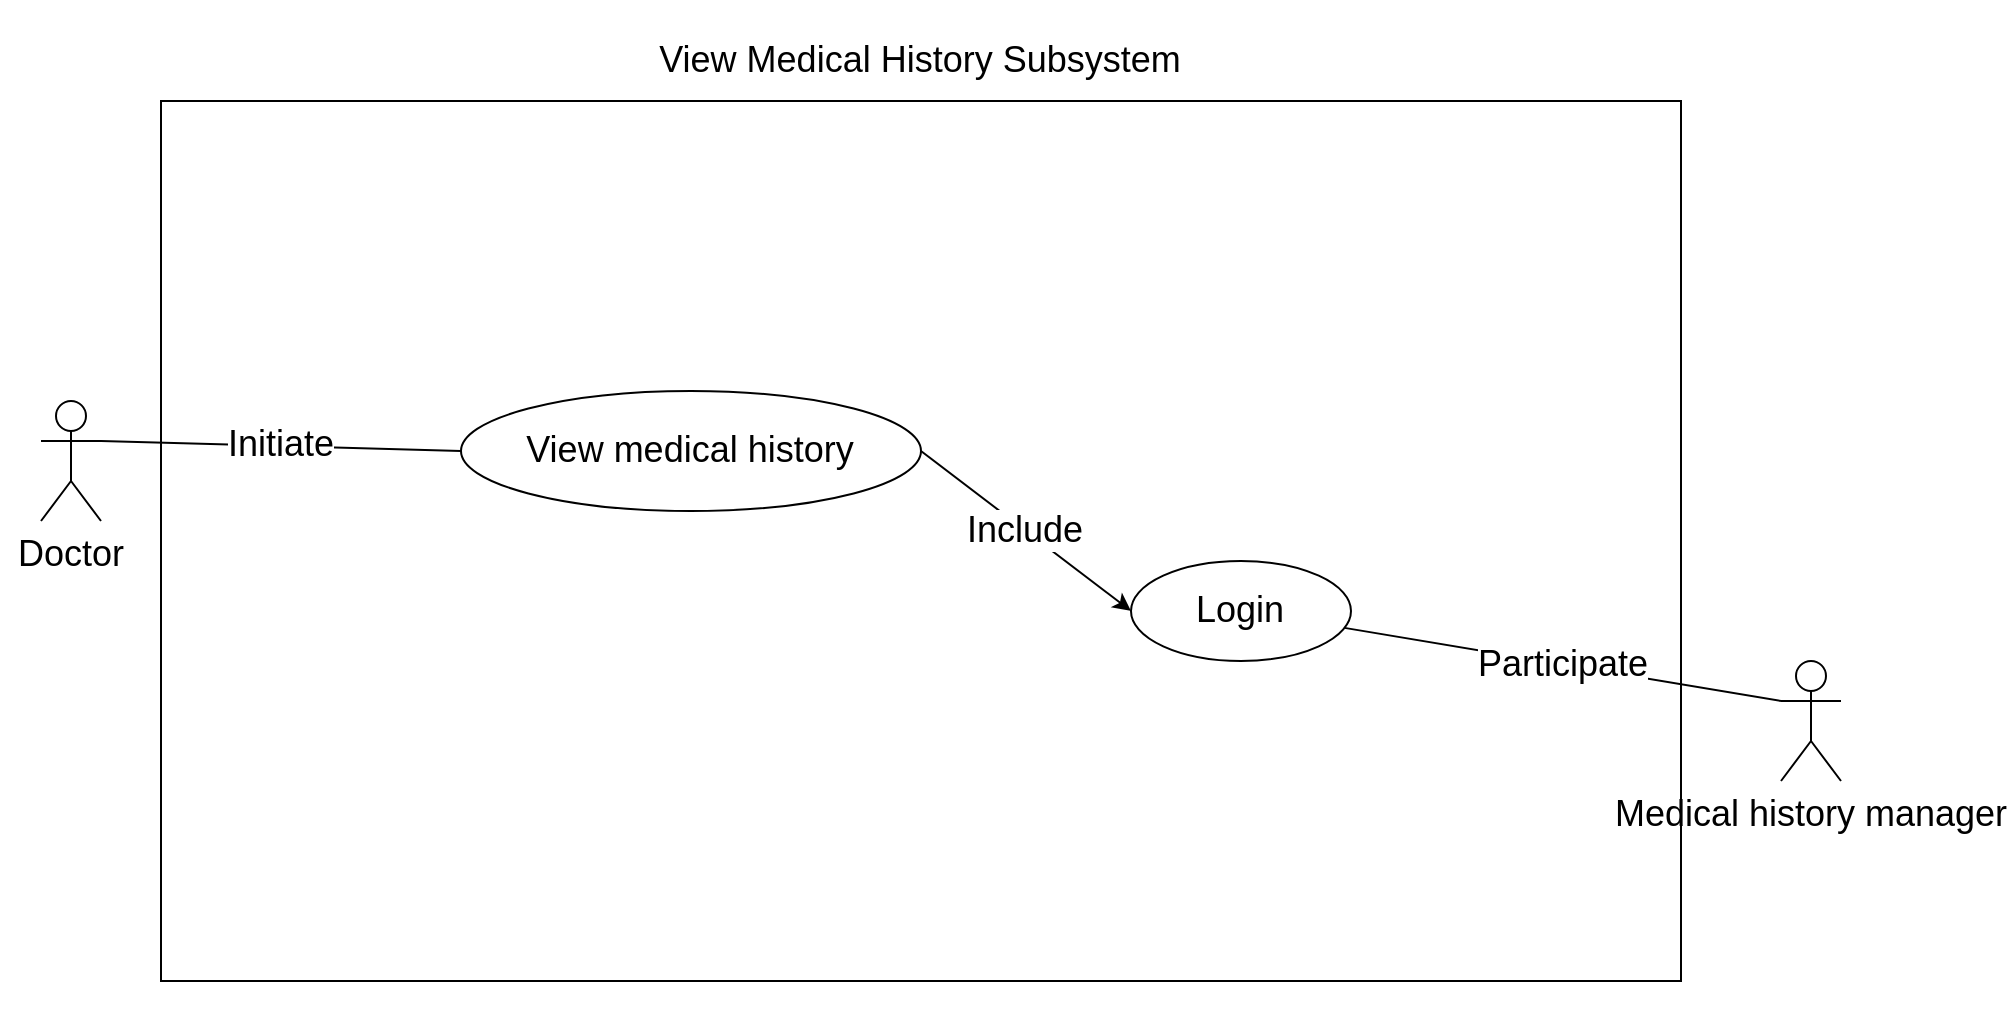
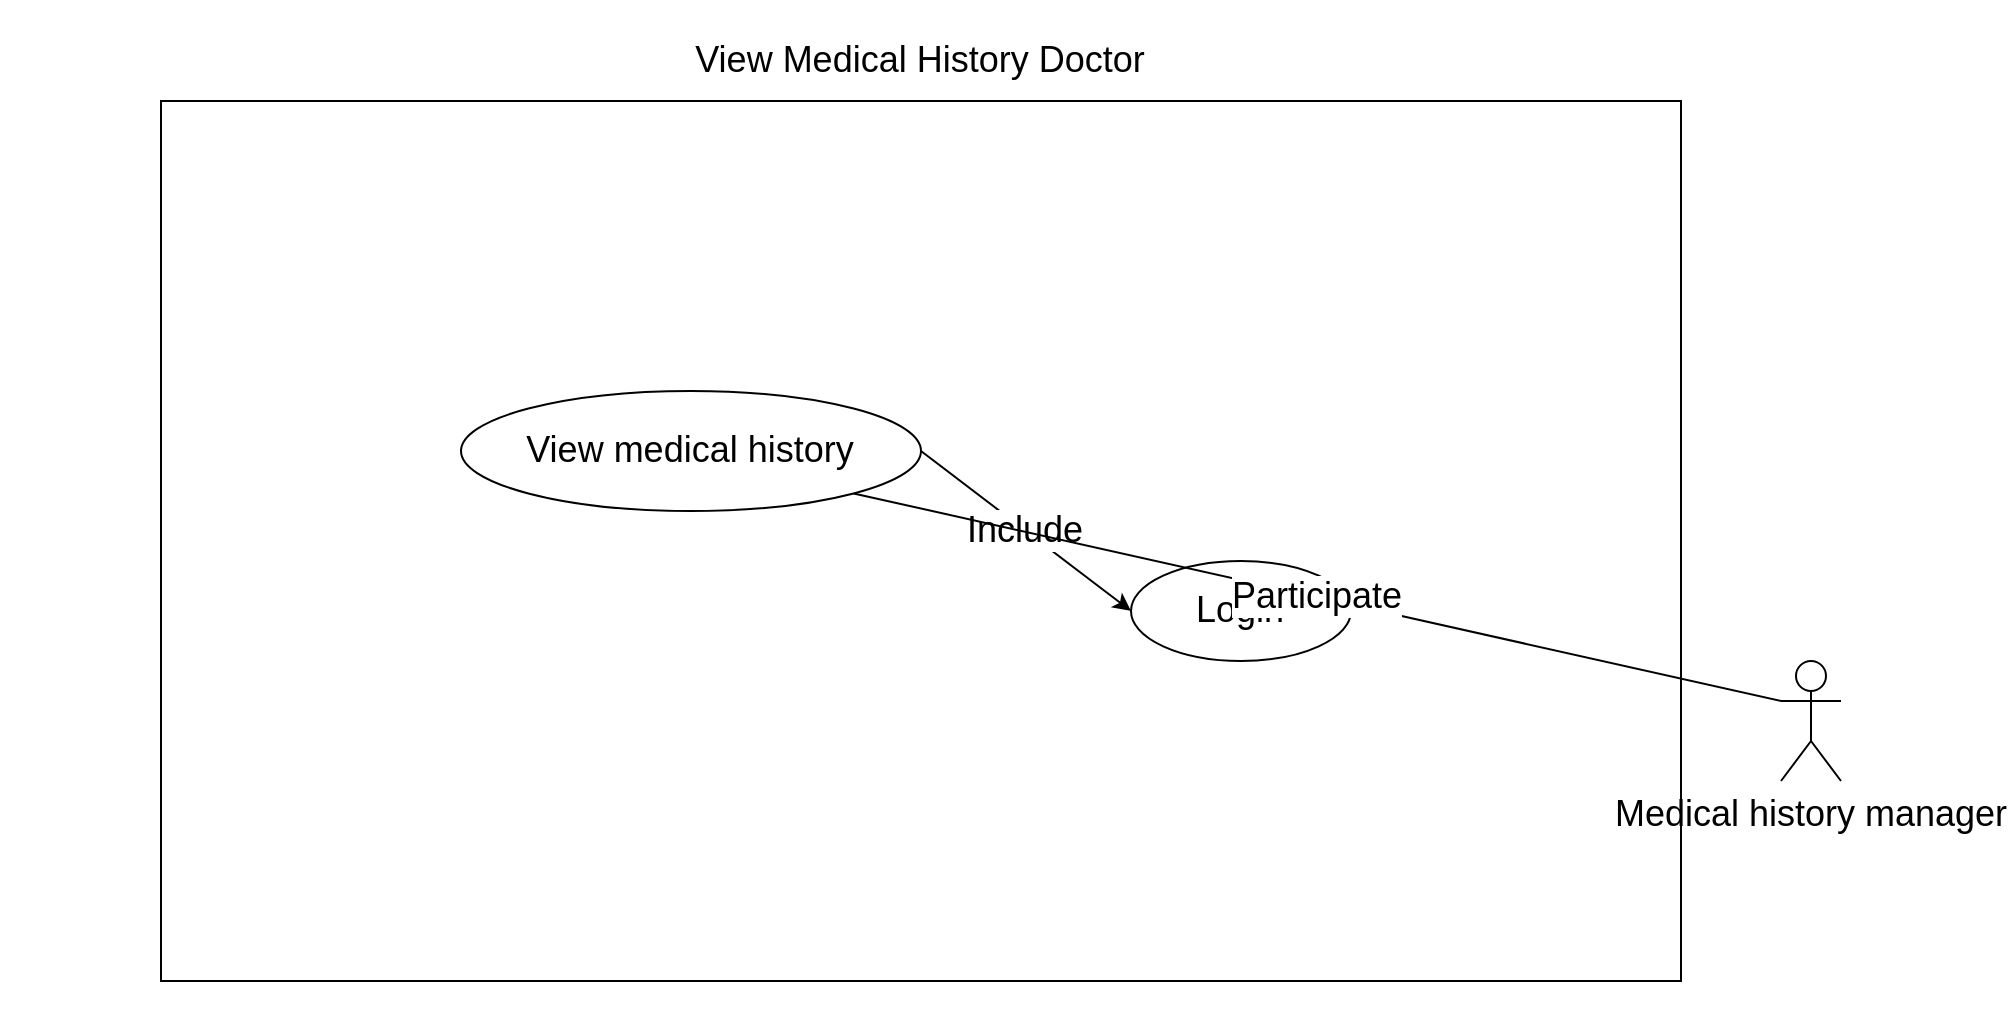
node "View Medical History Subsystem": label "View Medical History Subsystem" -> "View Medical History Doctor"
edge "View medical history" -- "Doctor": removed, label "Initiate"
node "Doctor": removed
edge "Login" -- "Medical history manager": now "View medical history" -- "Medical history manager"
